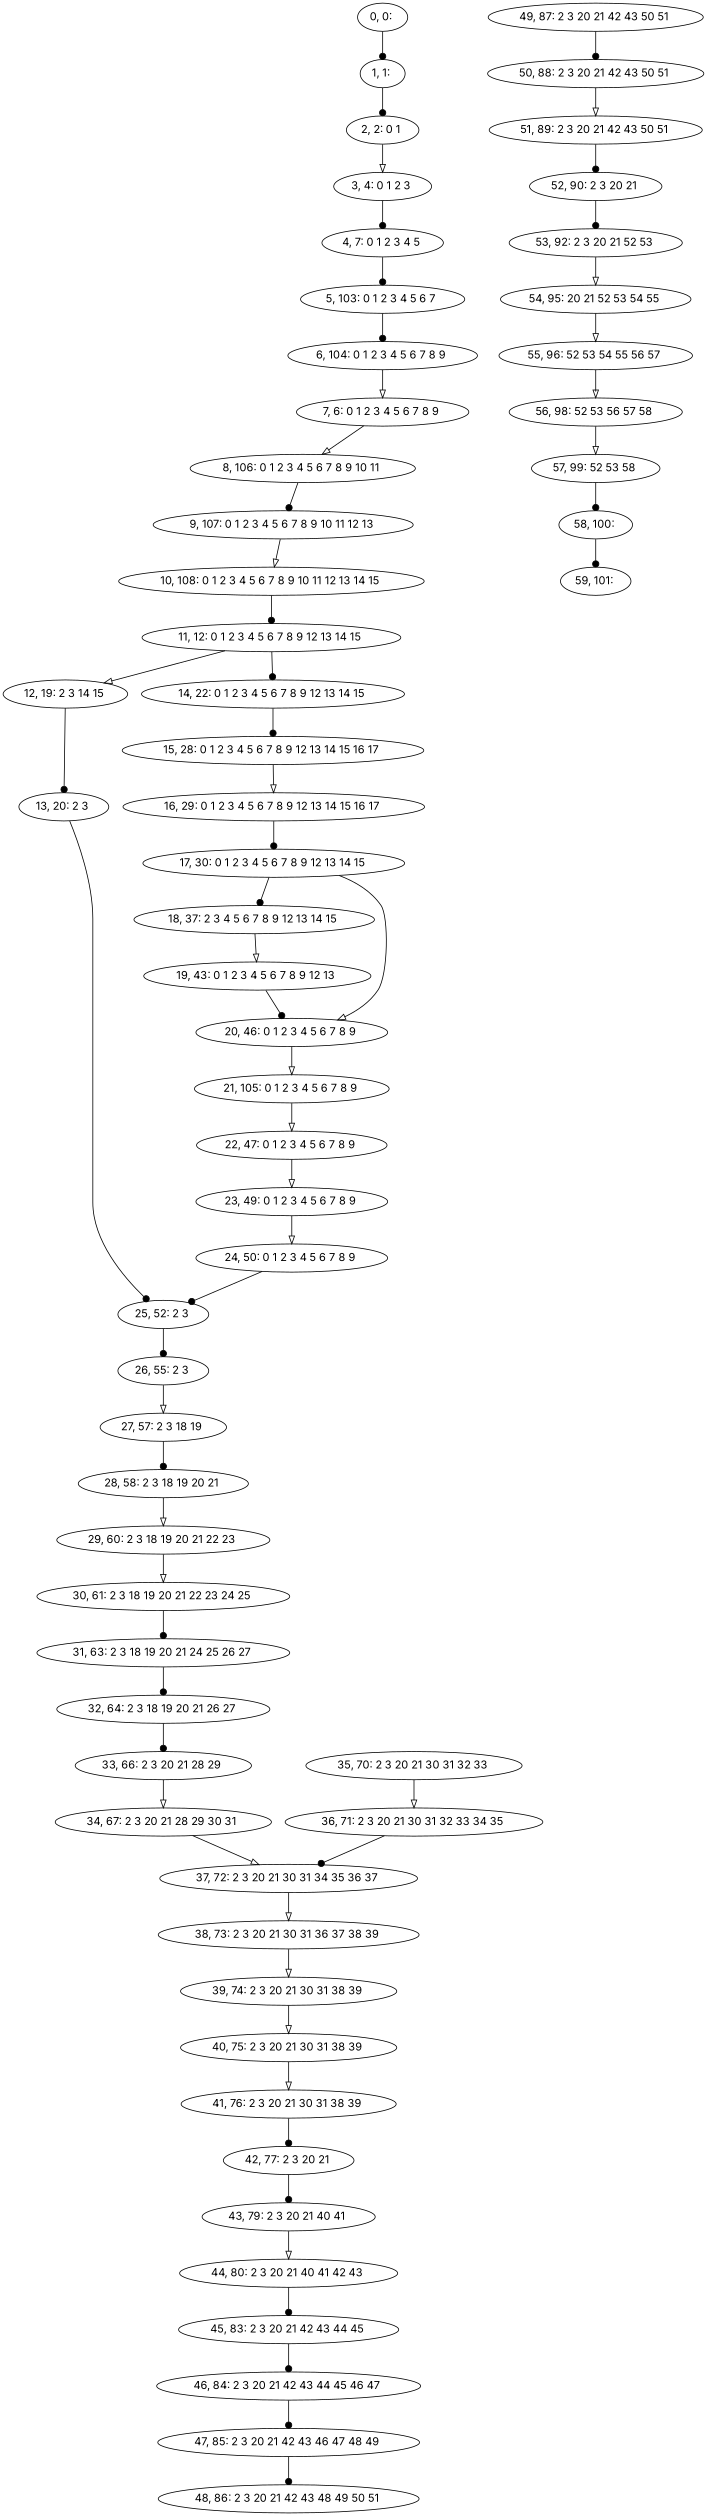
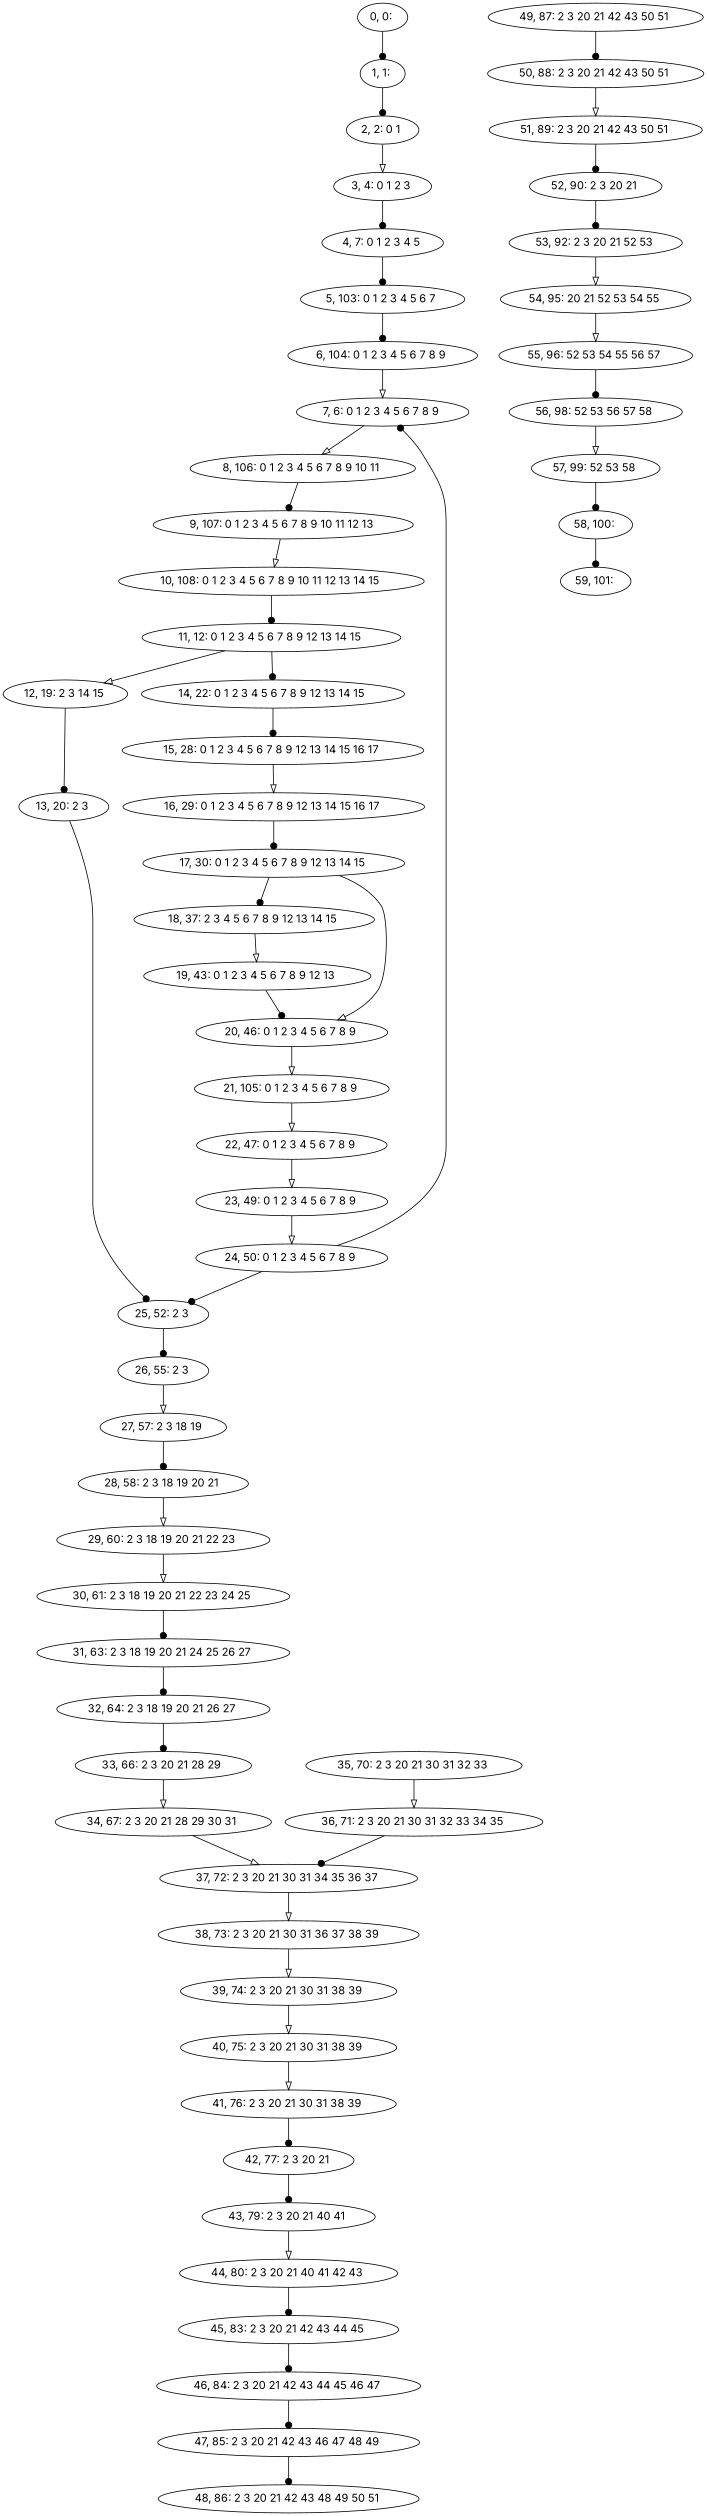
edge "55, 96: 52 53 54 55 56 57" -> "56, 98: 52 53 56 57 58": arrowhead onormal -> dot
edge "24, 50: 0 1 2 3 4 5 6 7 8 9" -> "7, 6: 0 1 2 3 4 5 6 7 8 9": added
